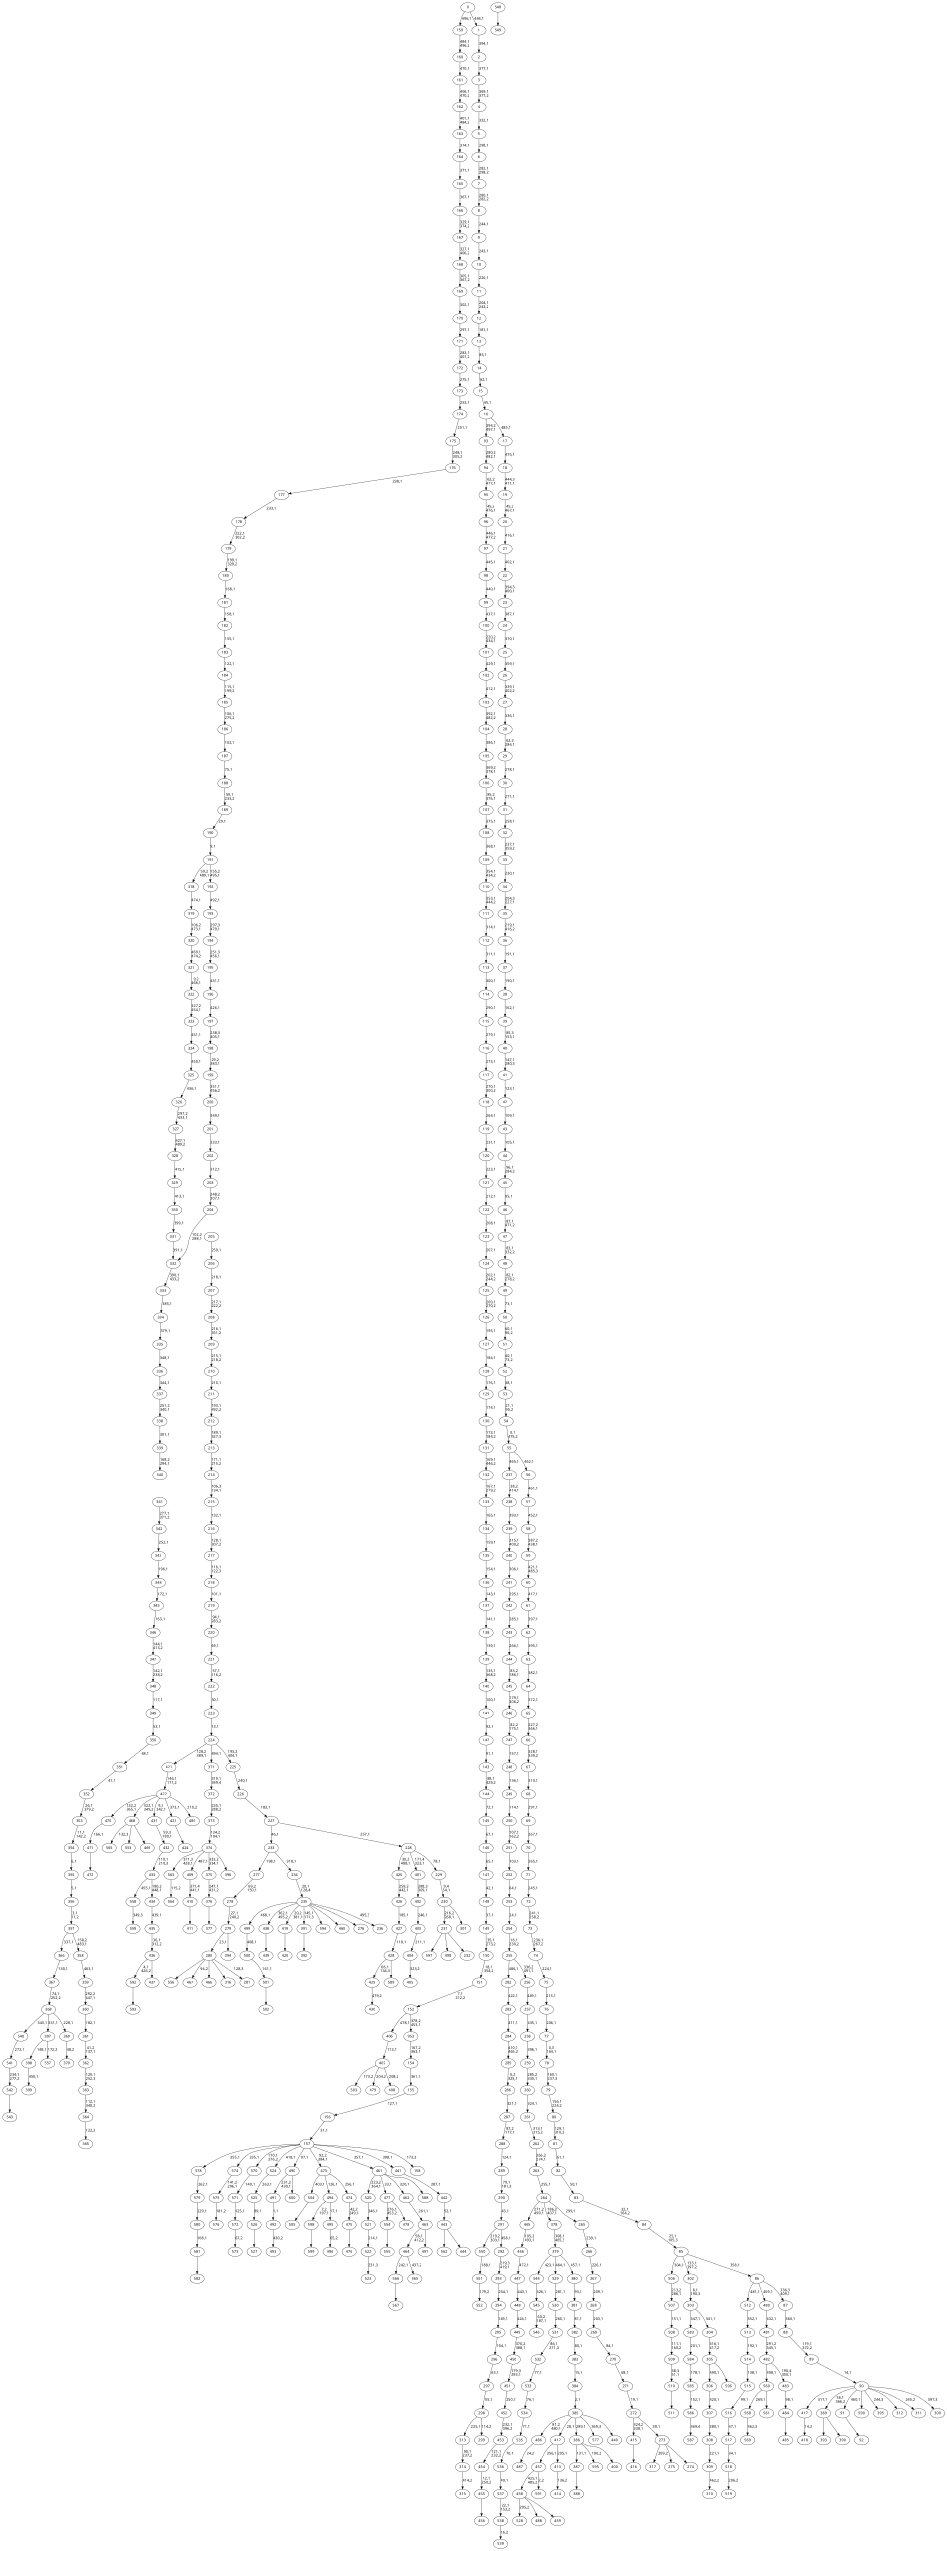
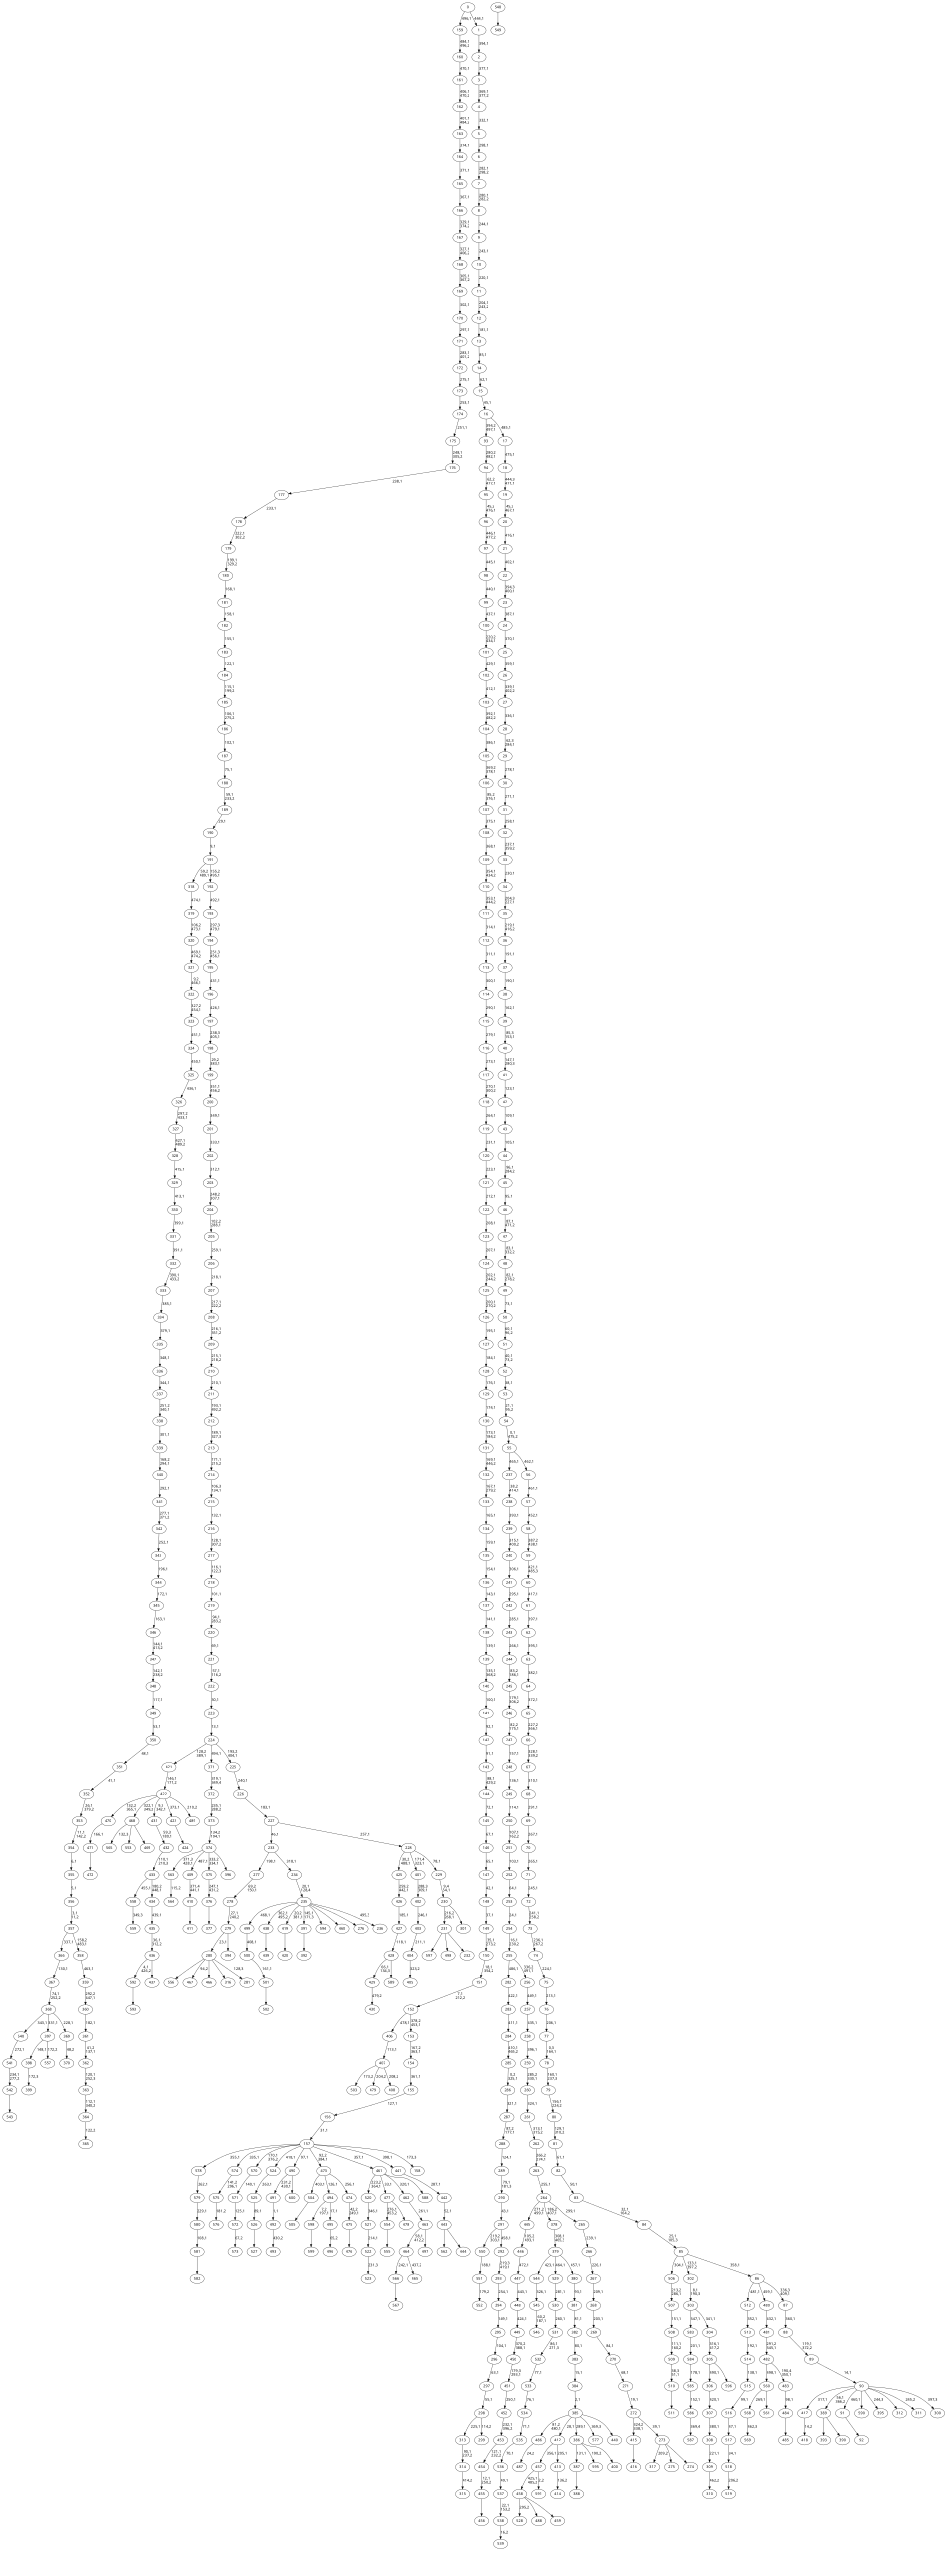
edge "204" -> "332": now "204" -> "205"
edge "340" -> "341": added, label "292,1"
node "953": label "953" -> "153"
edge "398" -> "399": label "450,1" -> "172,3"
